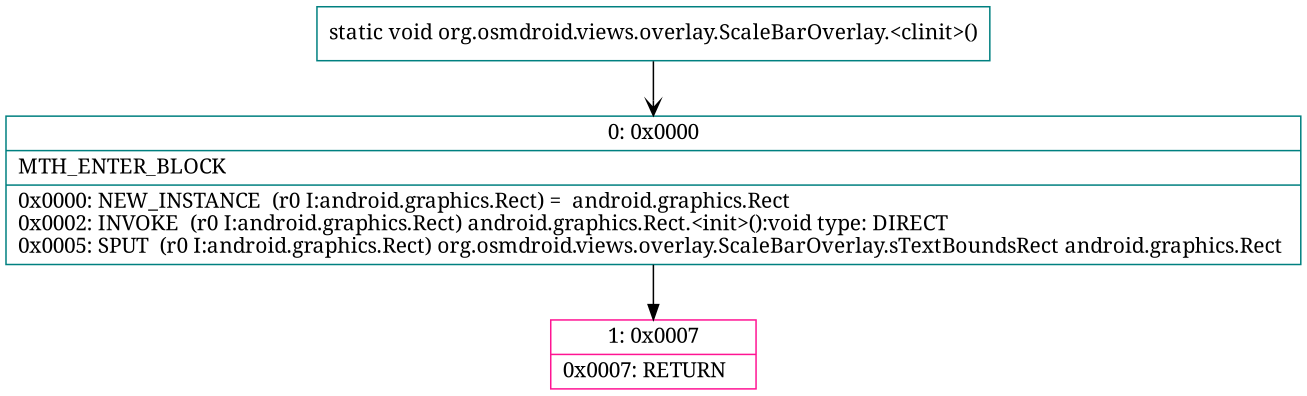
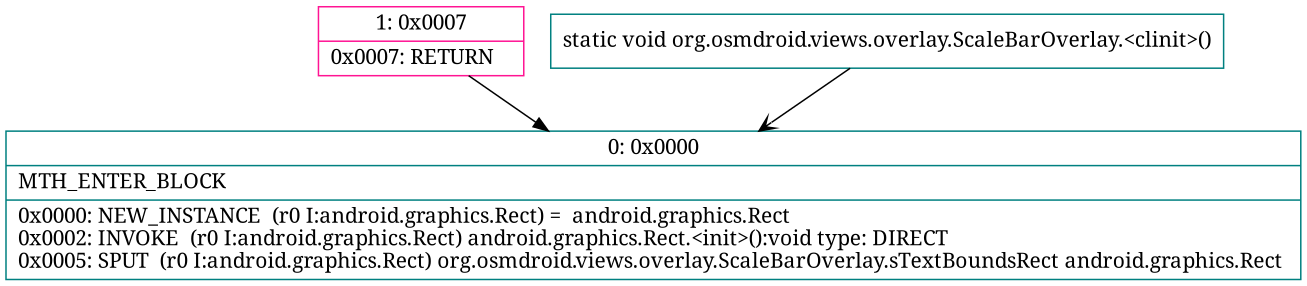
edge "0: 0x0000" -> "1: 0x0007": reversed
